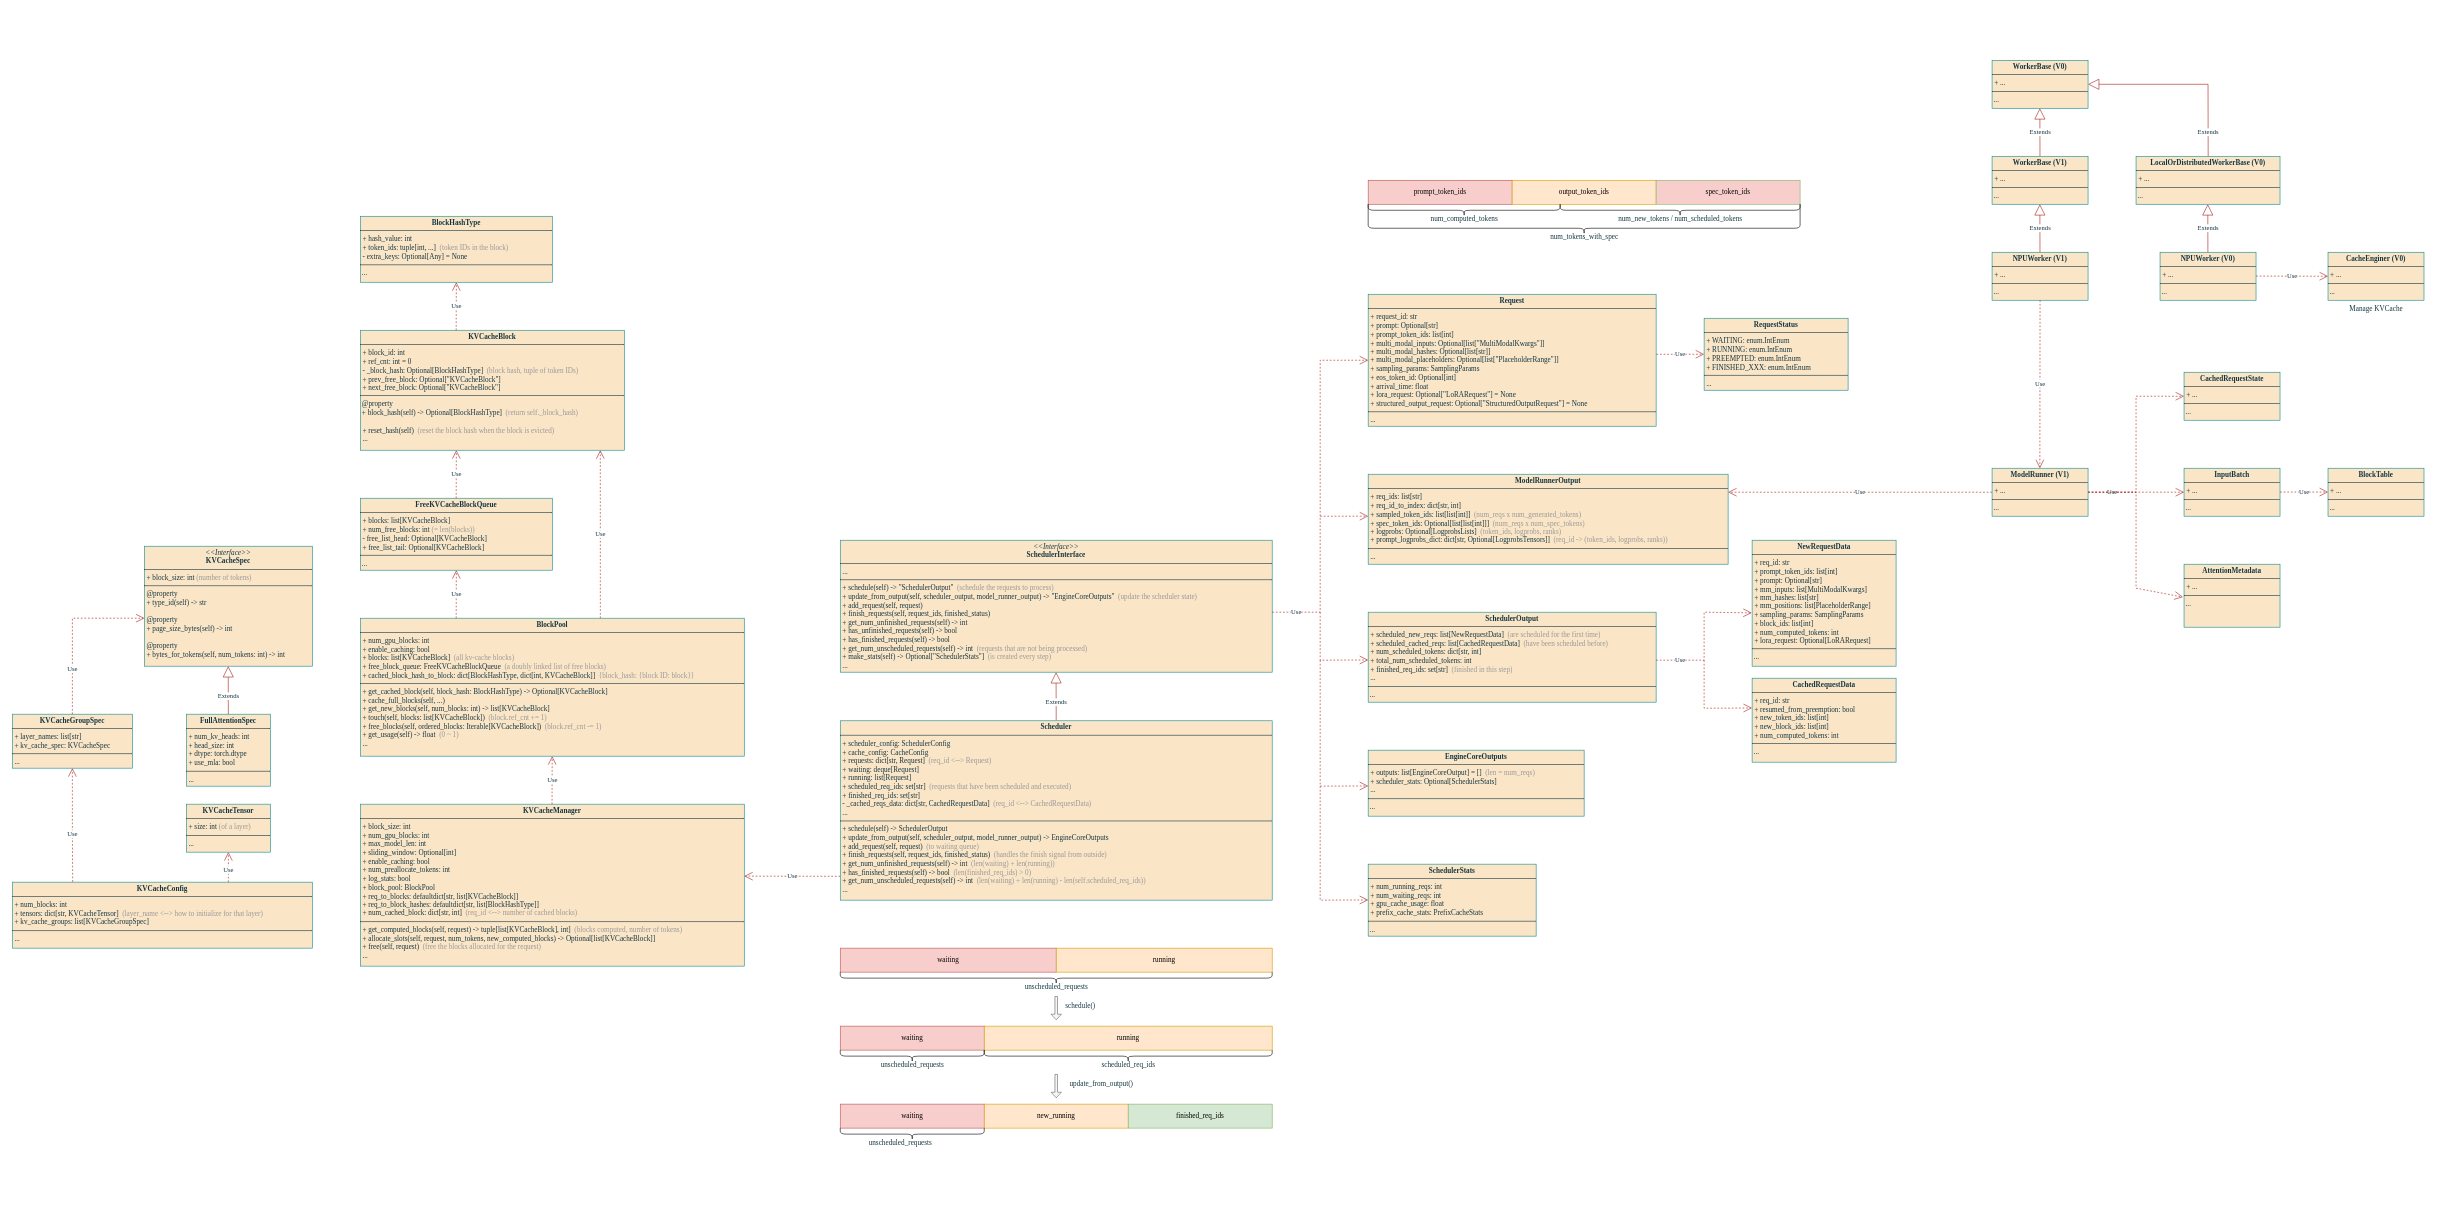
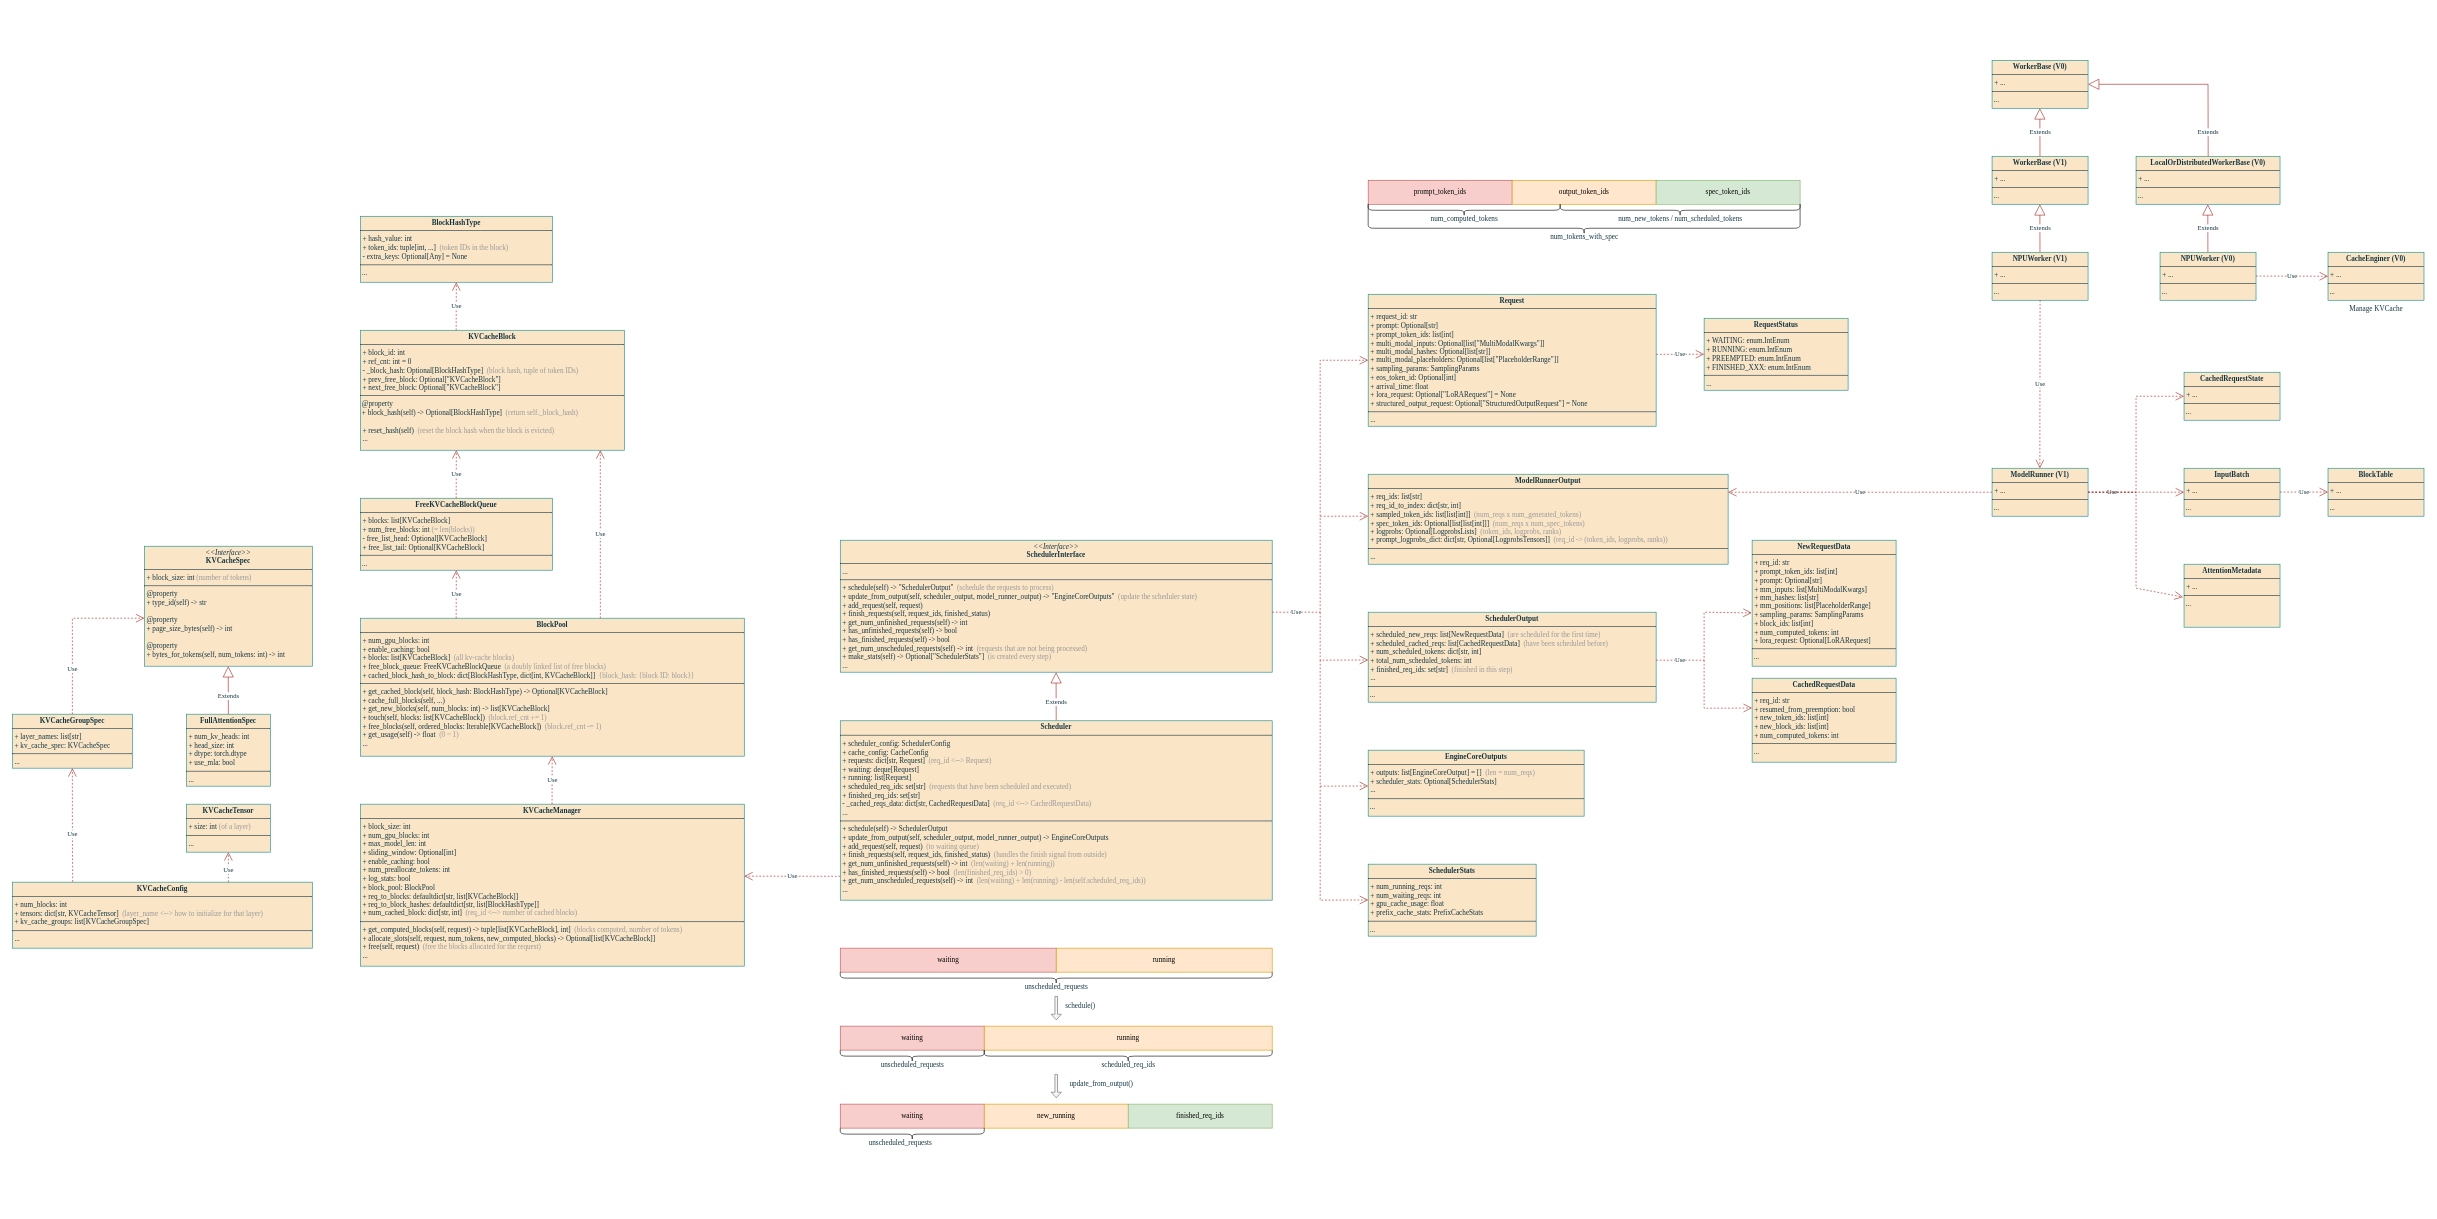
node "spec_token_ids": fillcolor #f8cecc -> #d5e8d4
